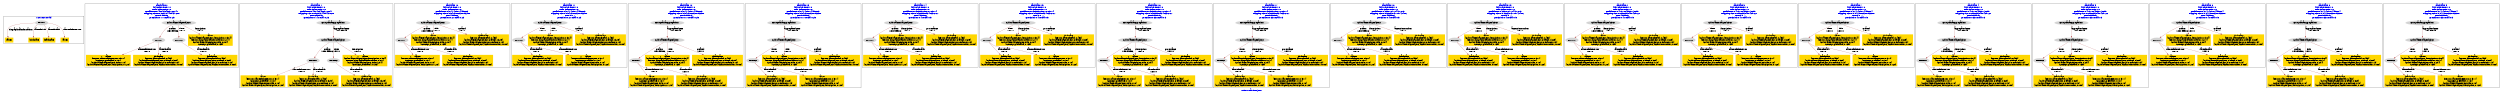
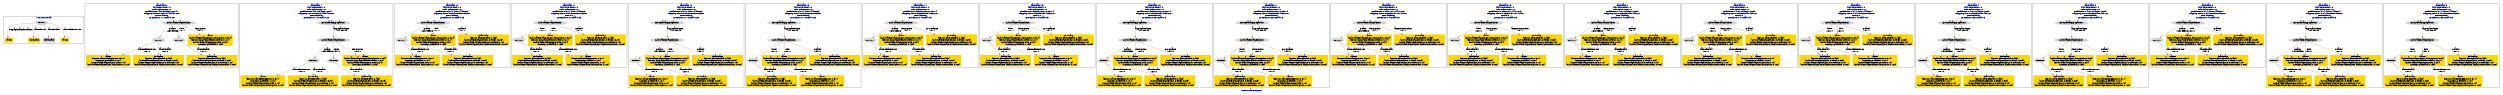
node "deathDate": fillcolor gold -> lightgray
